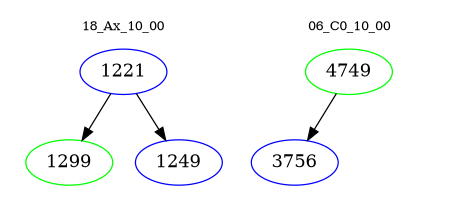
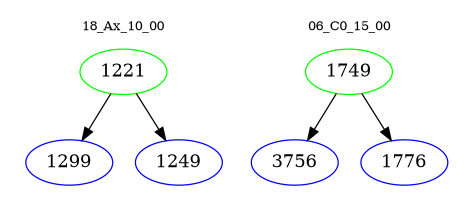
cluster "06_C0_10_00": label "06_C0_10_00" -> "06_C0_15_00"
node "1221": color blue -> green
node "4749": label "4749" -> "1749"
node "1299": color green -> blue
node "1776": added
